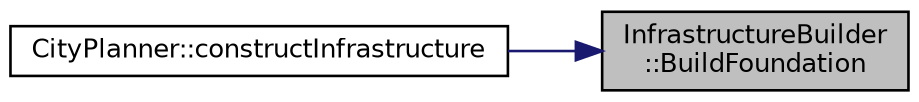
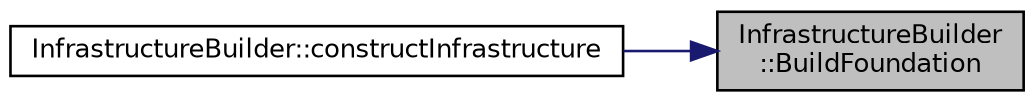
node "CityPlanner::constructInfrastructure": label "CityPlanner::constructInfrastructure" -> "InfrastructureBuilder::constructInfrastructure"
